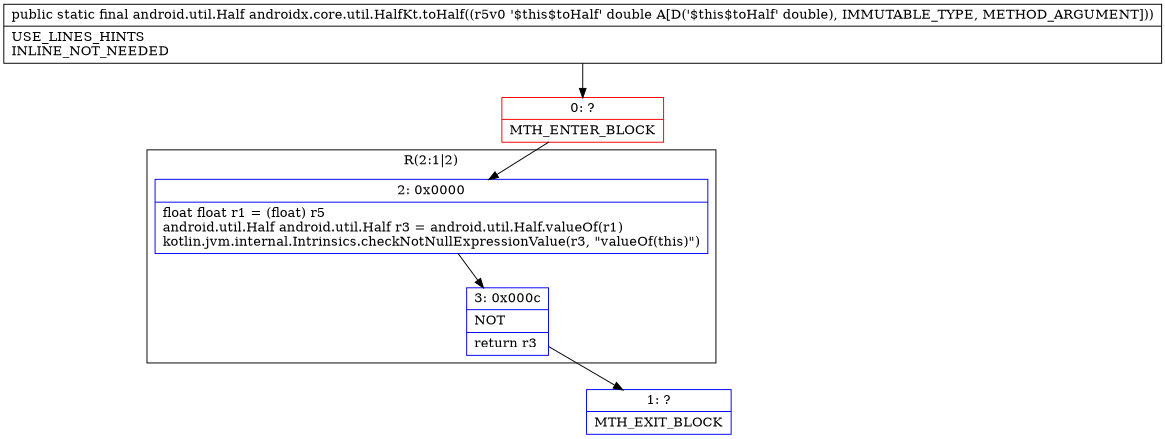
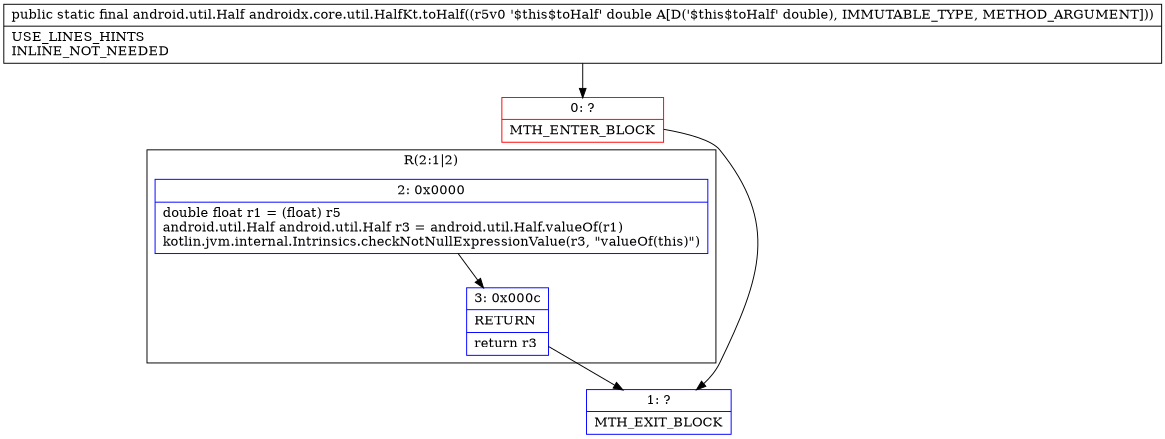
edge "0: ?" -> "2: 0x0000": now "0: ?" -> "1: ?"
node "2: 0x0000": text "float float r1 = (float) r5" -> "double float r1 = (float) r5"
node "3: 0x000c": text "NOT" -> "RETURN"
